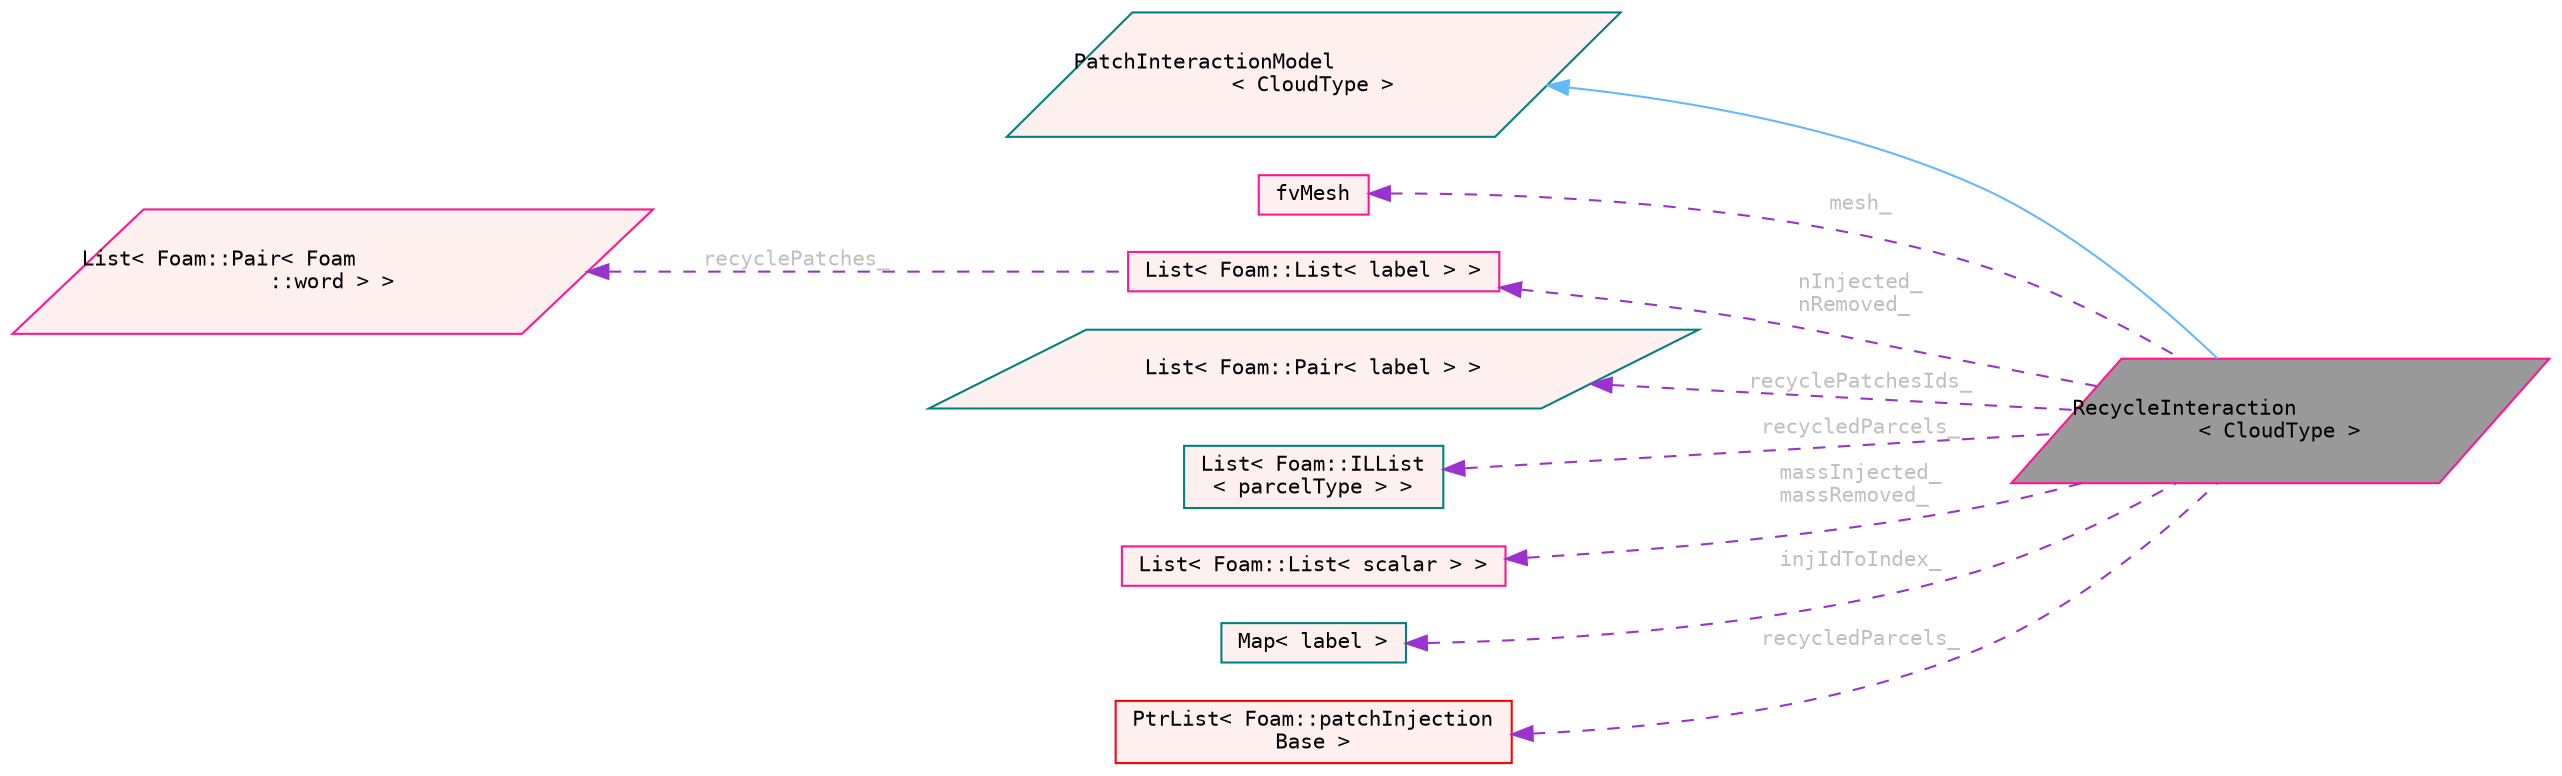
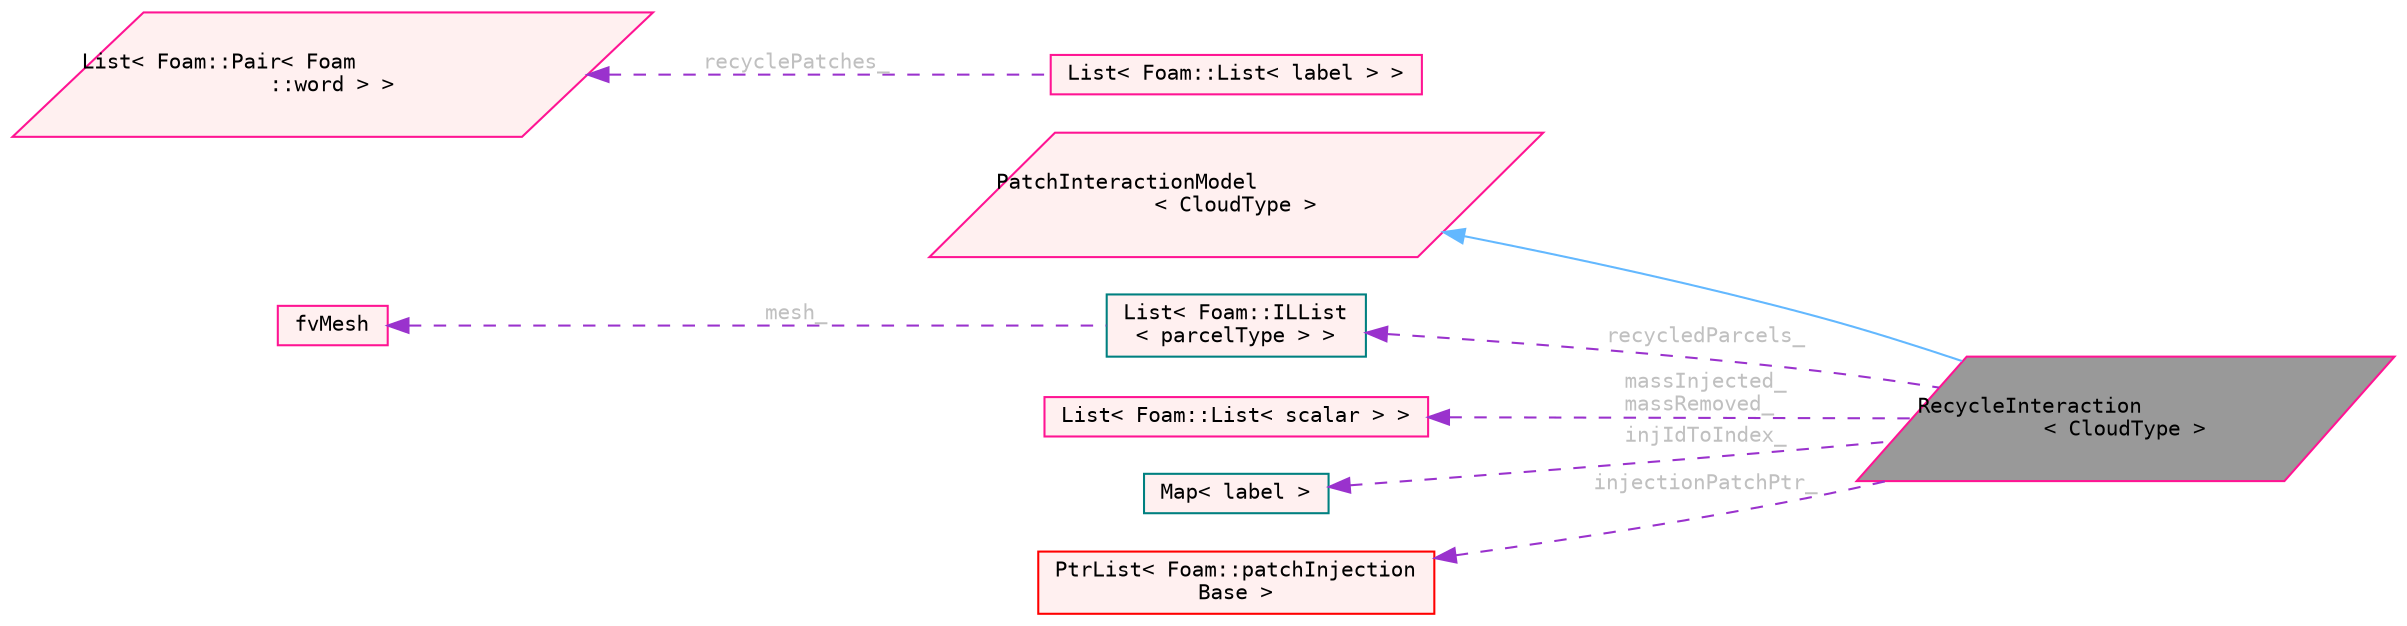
node "PatchInteractionModel < CloudType >": color teal -> deeppink
edge "RecycleInteraction < CloudType >" -> "fvMesh": now "List< Foam::ILList < parcelType > >" -> "fvMesh"
edge "RecycleInteraction < CloudType >" -> "List< Foam::List< label > >": removed, label "nInjected_ nRemoved_"
node "List< Foam::Pair< label > >": removed
edge "RecycleInteraction < CloudType >" -> "PtrList< Foam::patchInjection Base >": label " recycledParcels_" -> " injectionPatchPtr_"
